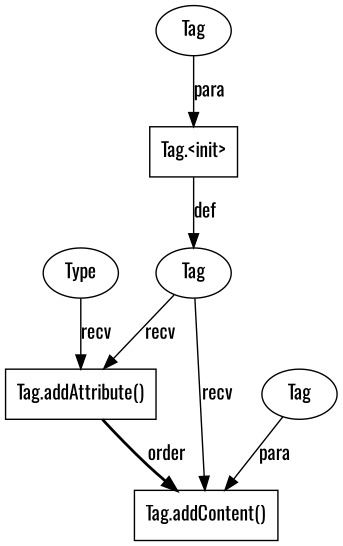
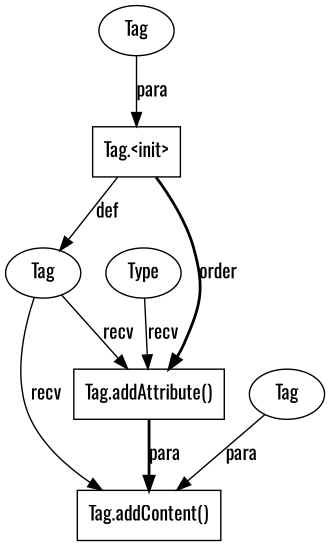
edge "Tag.<init>" -> "Tag.addAttribute()": added, label "order"
edge "Tag.addAttribute()" -> "Tag.addContent()": label "order" -> "para"
